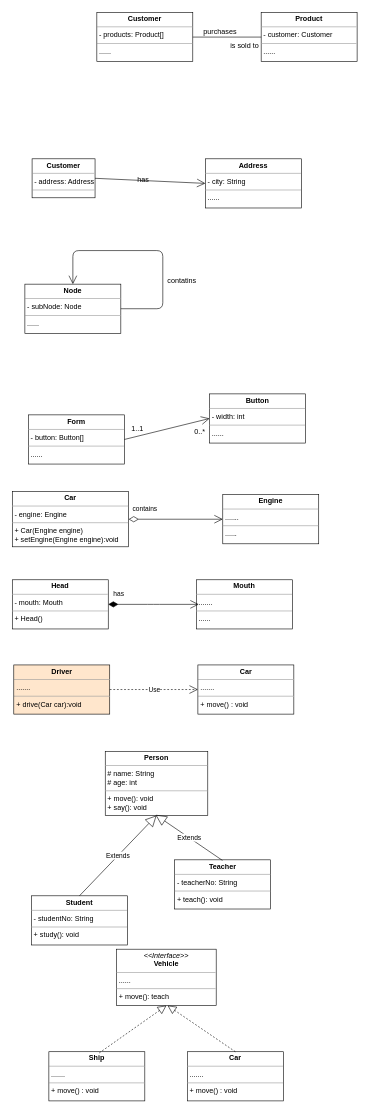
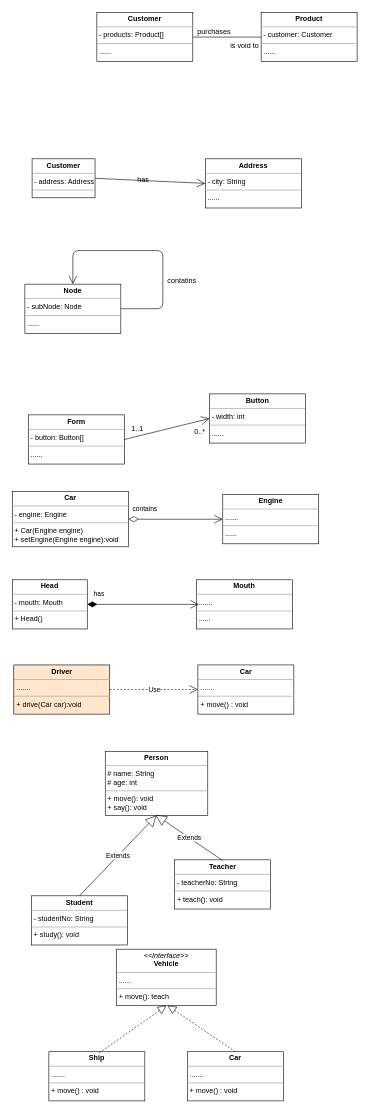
node "purchases": moved (222, 30) -> (216, 30)
node "is sold to": label "is sold to" -> "is void to"
node "Head - mouth: Mouth + Head()": size 96x49 -> 75x49
